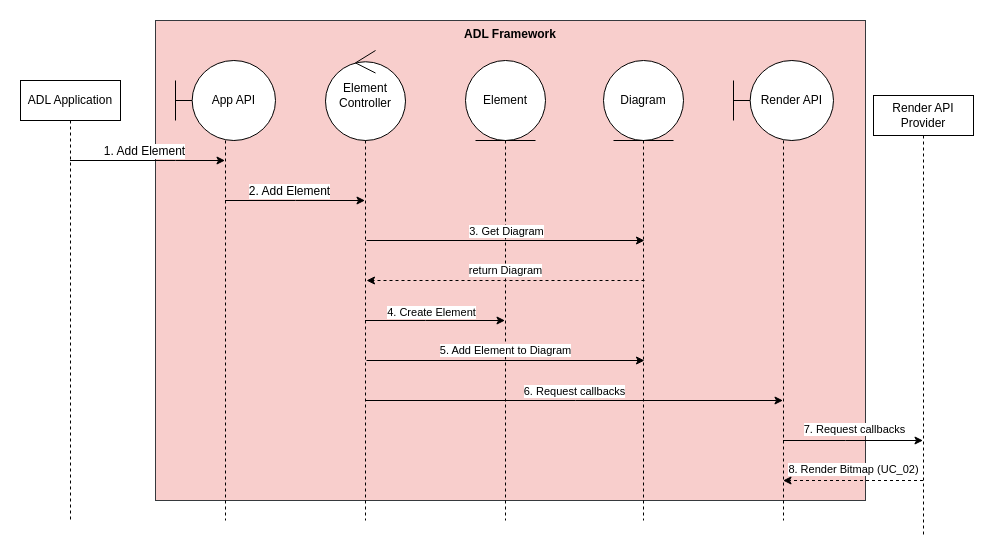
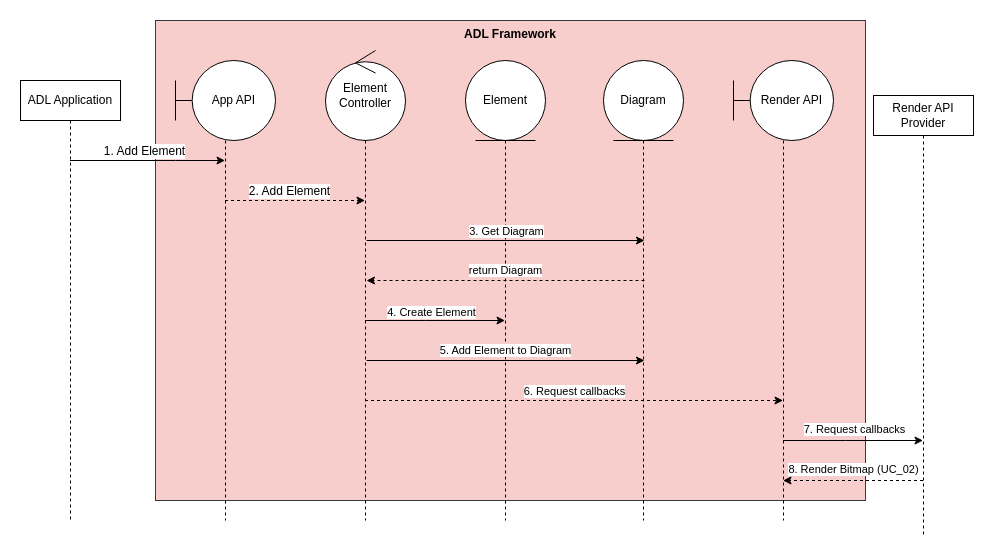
edge "App API" -> "Element Controller": style solid -> dashed
edge "Element Controller" -> "Render API": style solid -> dashed
